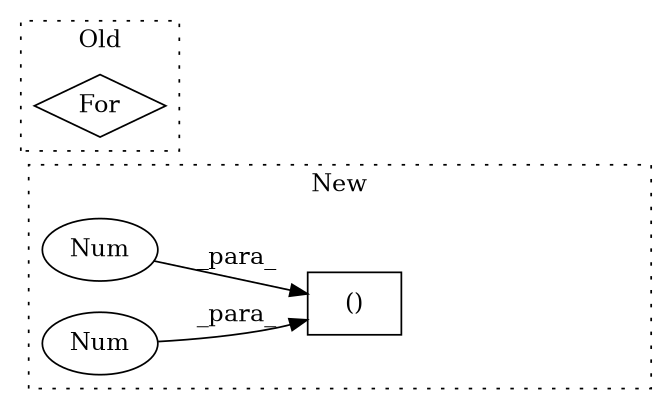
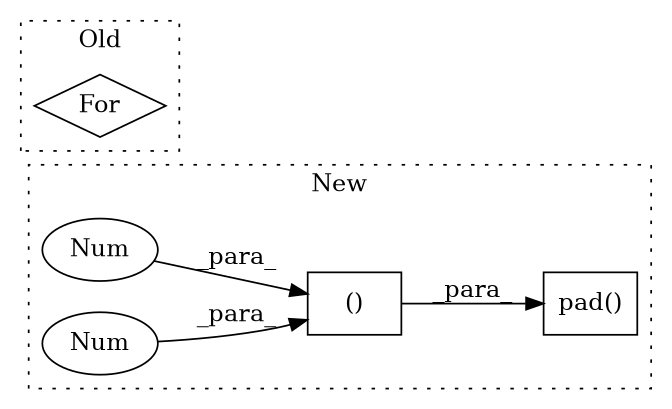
node "pad()": added
